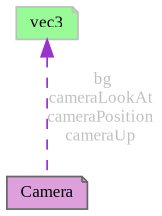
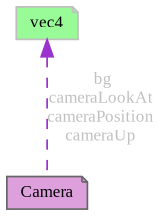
node "vec3": label "vec3" -> "vec4"
